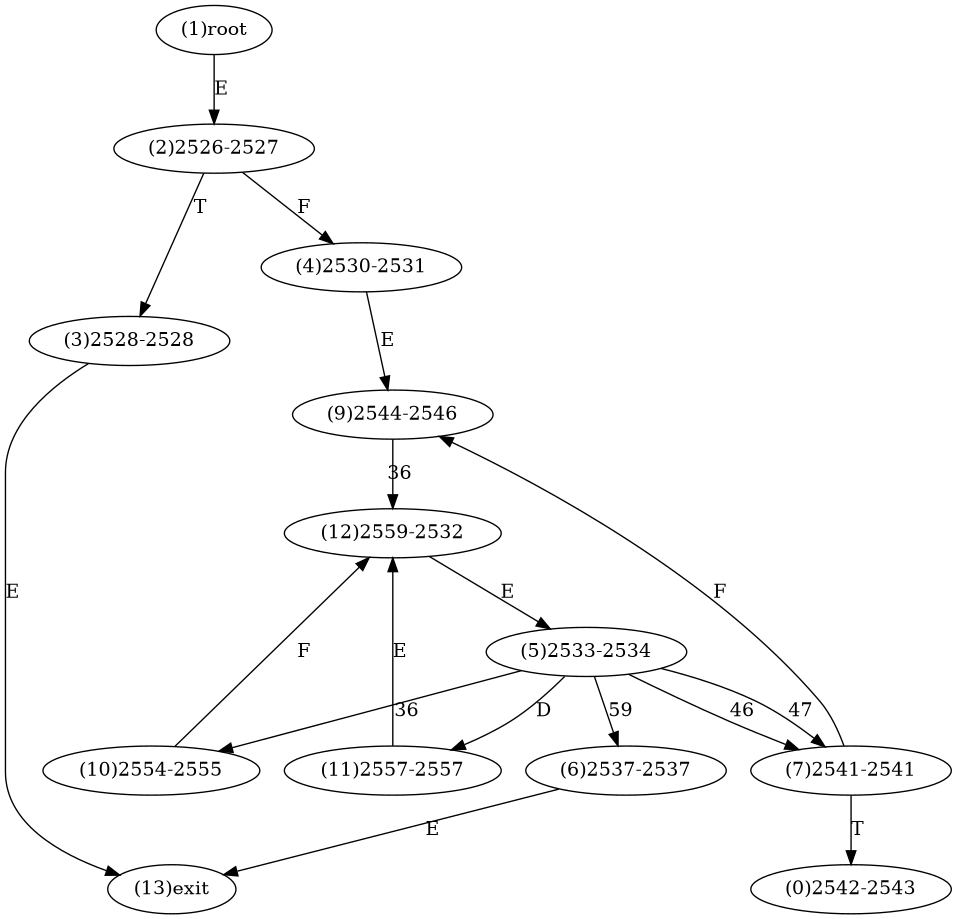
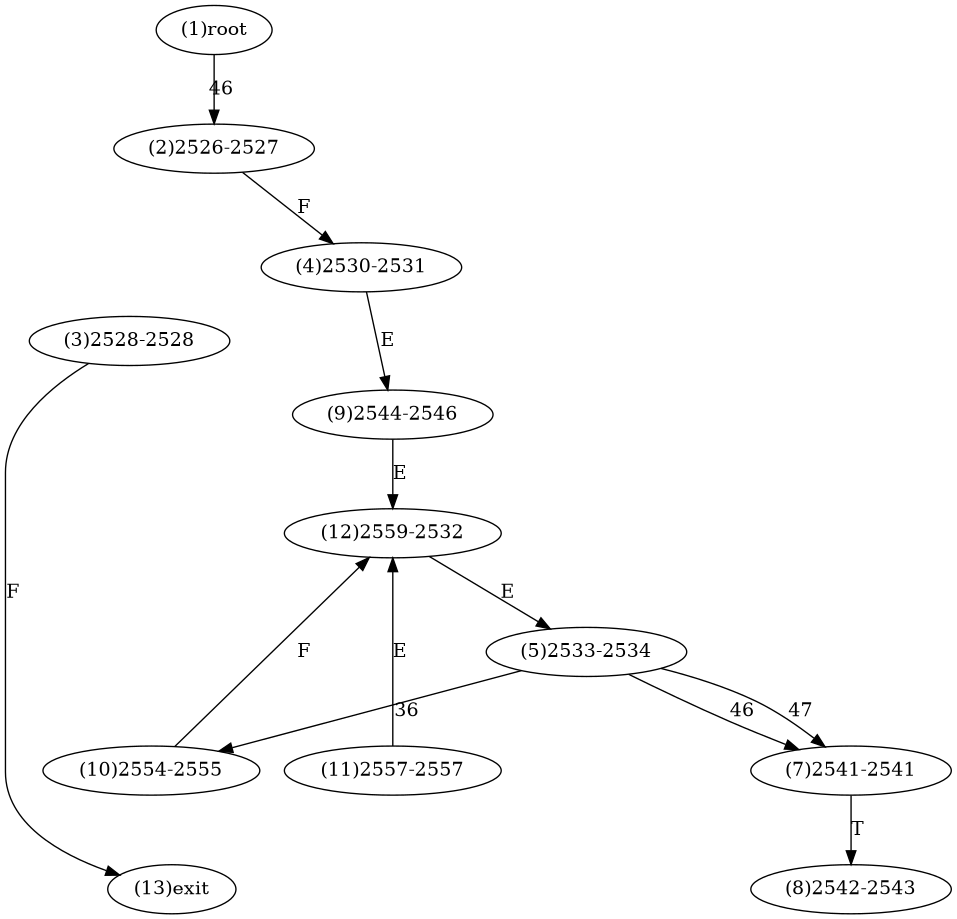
edge "(1)root" -> "(2)2526-2527": label "E" -> "46"
edge "(2)2526-2527" -> "(3)2528-2528": removed, label "T"
edge "(9)2544-2546" -> "(12)2559-2532": label "36" -> "E"
edge "(7)2541-2541" -> "(9)2544-2546": removed, label "F"
edge "(3)2528-2528" -> "(13)exit": label "E" -> "F"
edge "(5)2533-2534" -> "(11)2557-2557": removed, label "D"
node "(6)2537-2537": removed
node "(0)2542-2543": label "(0)2542-2543" -> "(8)2542-2543"
